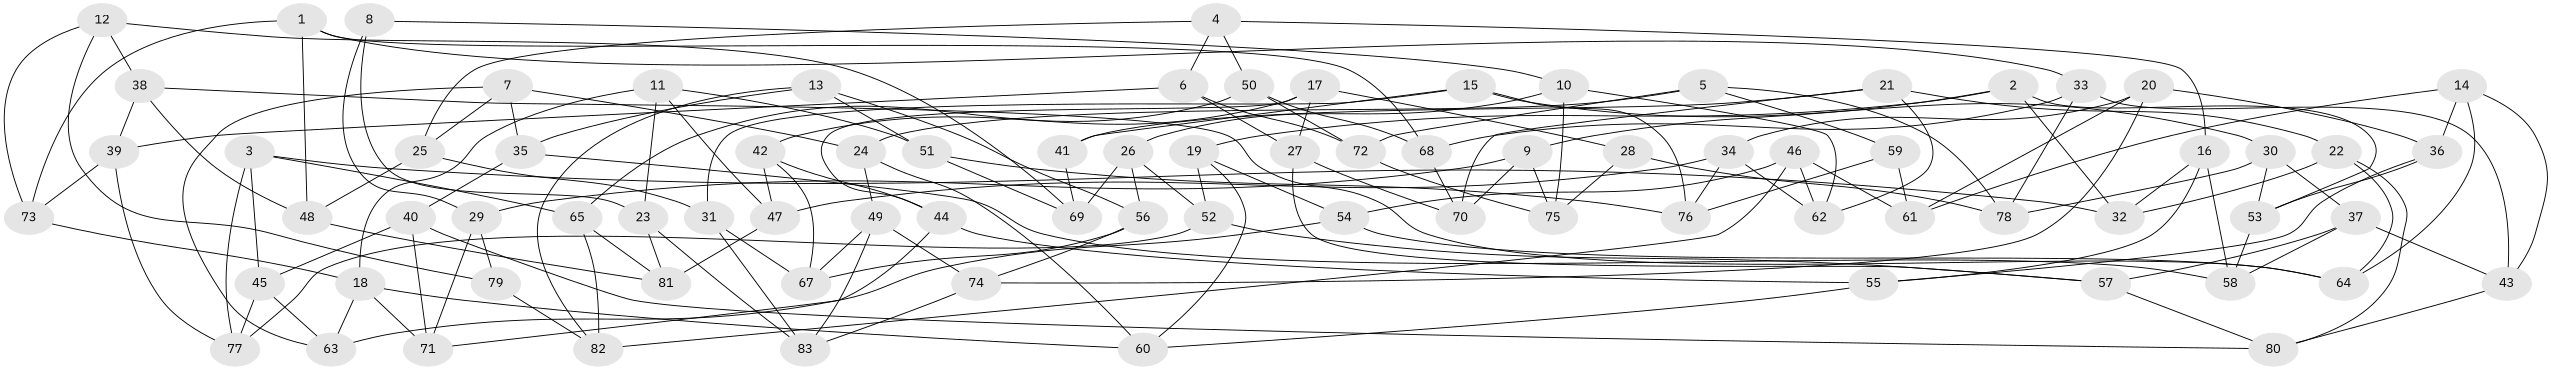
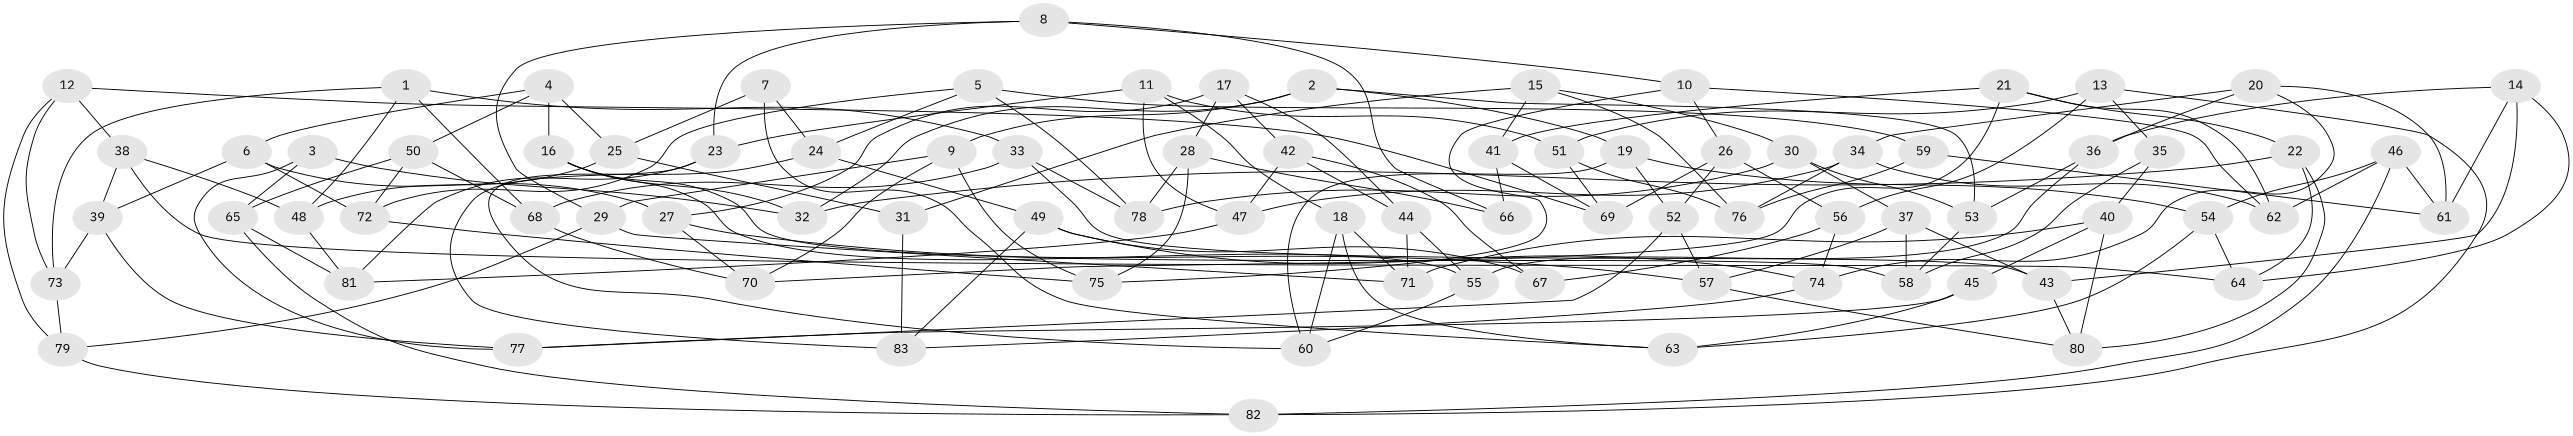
edge "7" -- "35": removed
edge "3" -- "45": removed
node "66": added
edge "73" -- "18": now "73" -- "79"
edge "31" -- "67": removed
